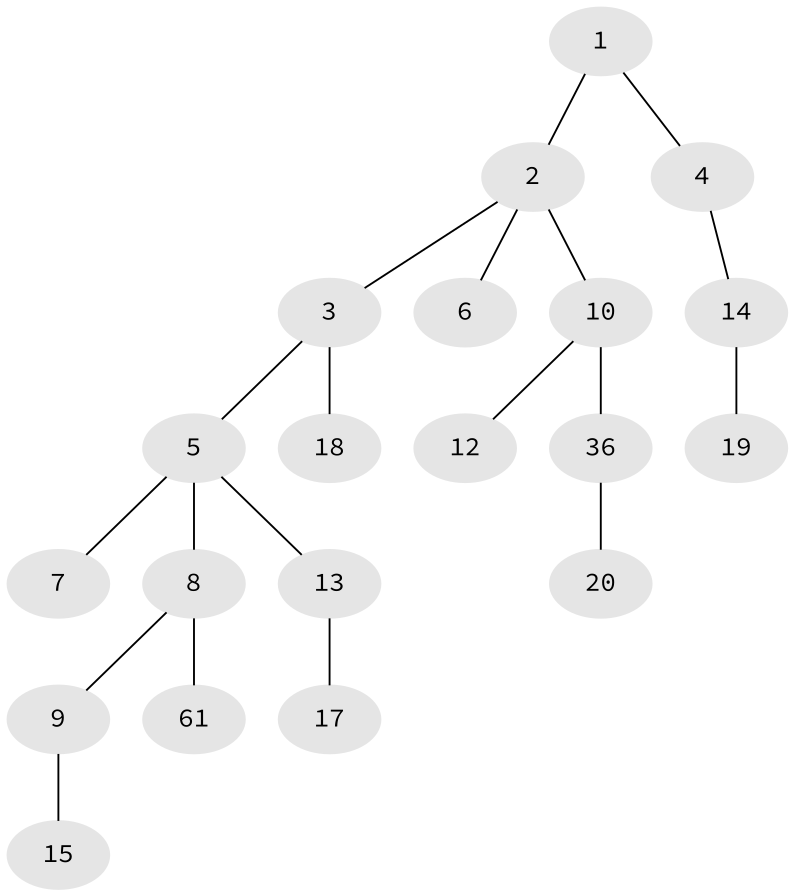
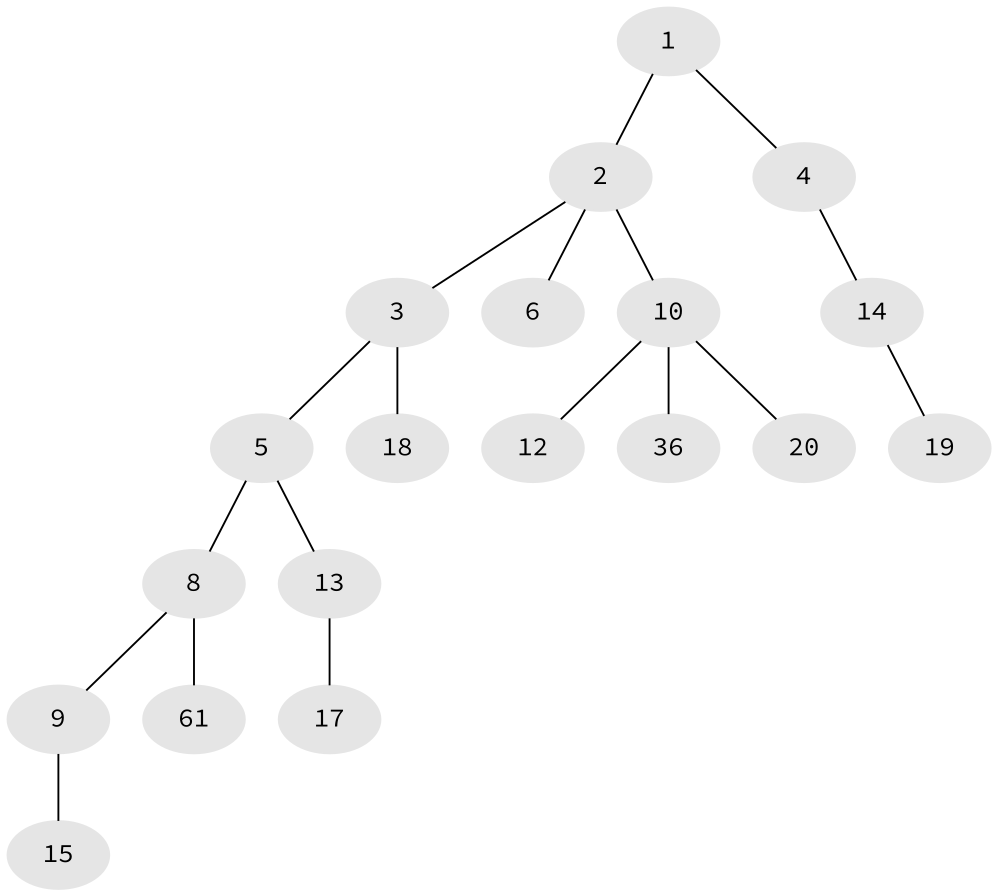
edge "36" -- "20": now "10" -- "20"
node "7": removed
